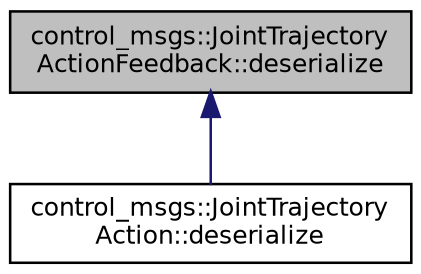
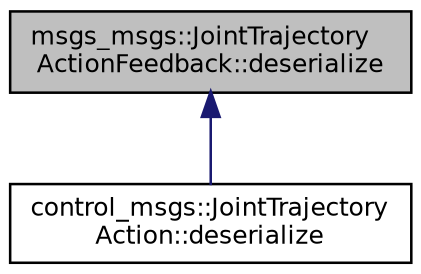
node "control_msgs::JointTrajectory ActionFeedback::deserialize": label "control_msgs::JointTrajectory ActionFeedback::deserialize" -> "msgs_msgs::JointTrajectory ActionFeedback::deserialize"
